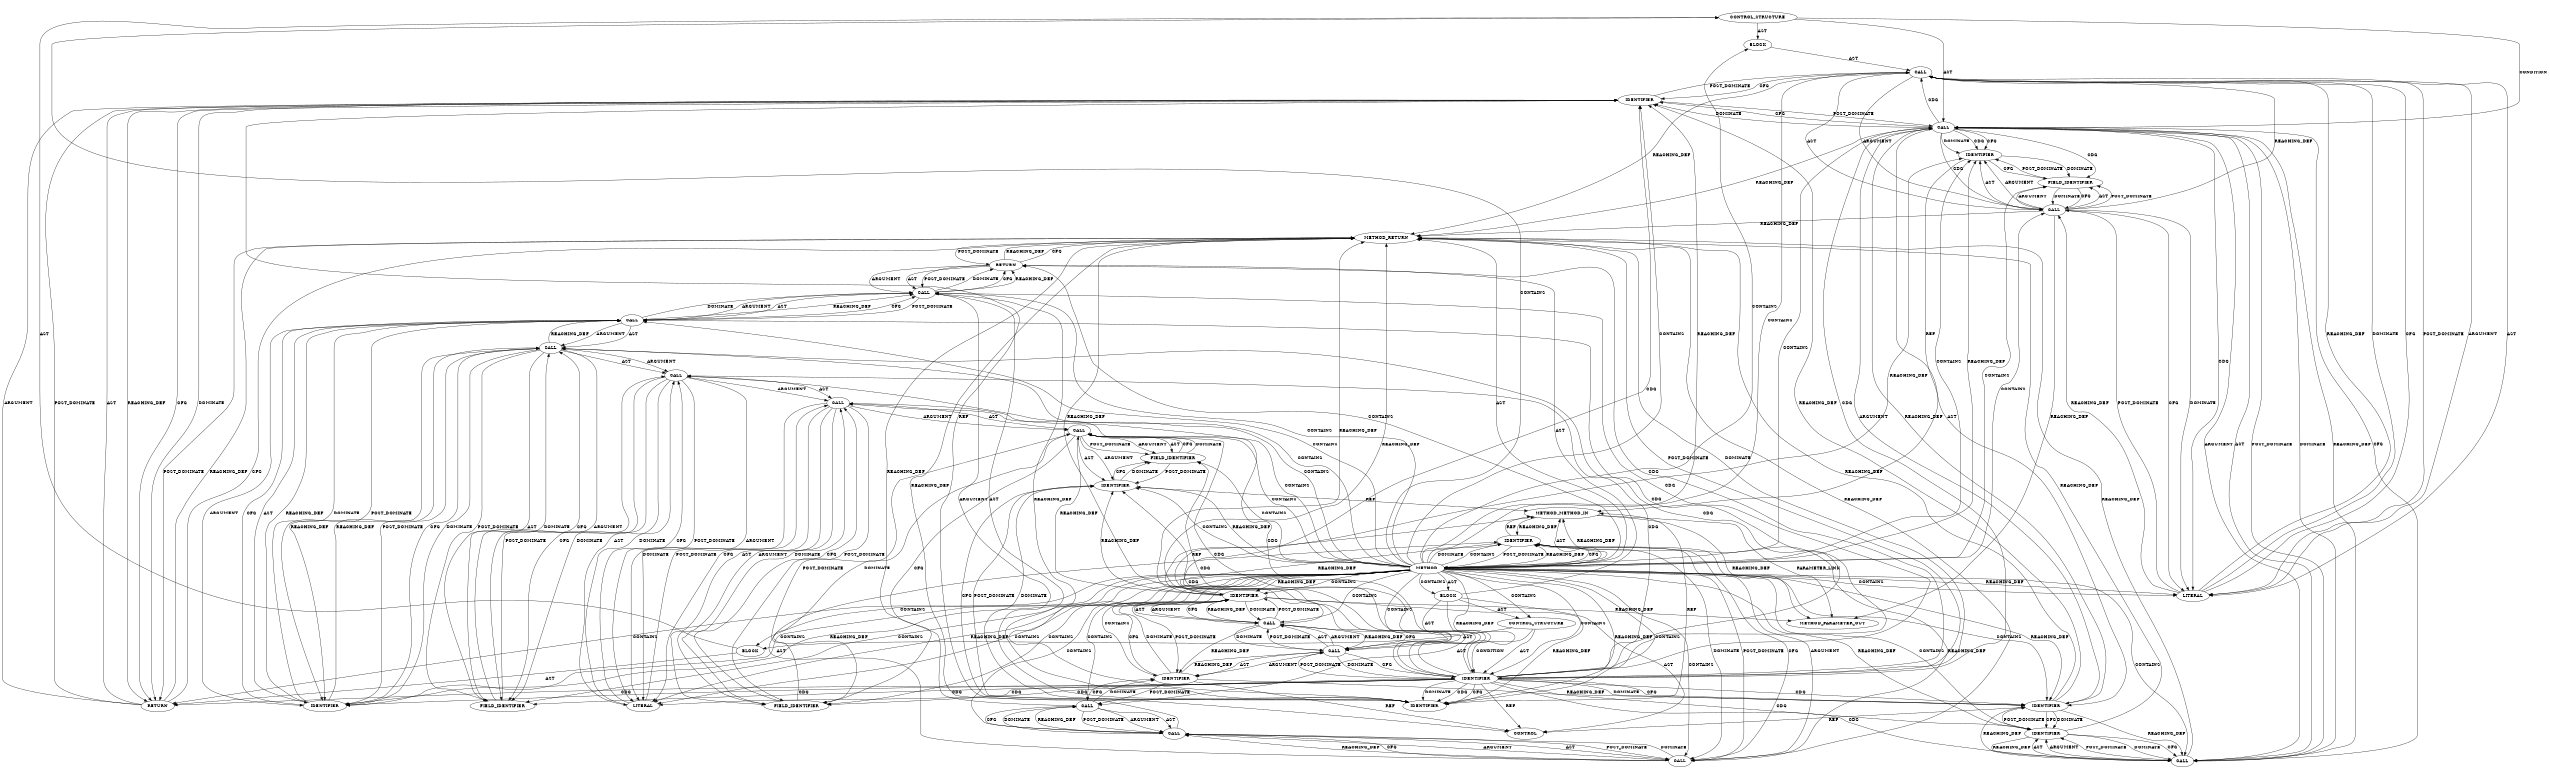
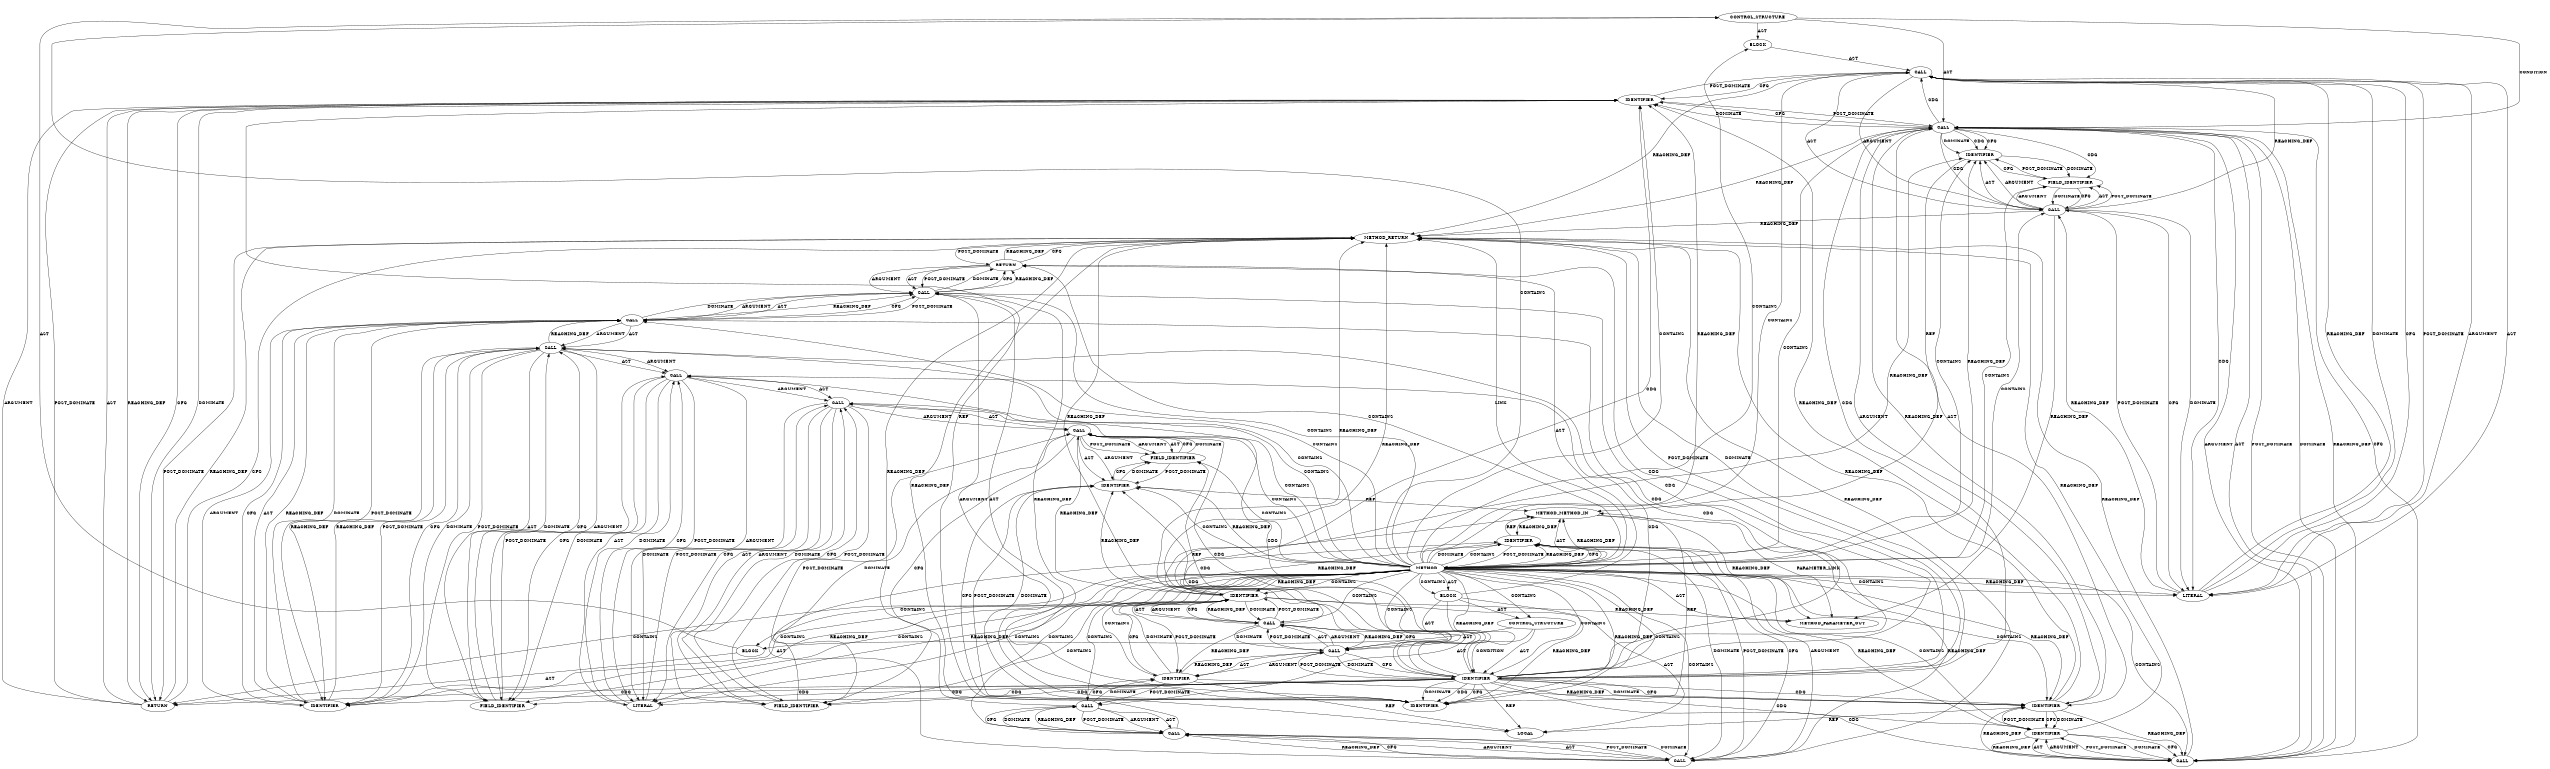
edge "METHOD" -> "METHOD_RETURN": label "AST" -> "LINK"
edge "METHOD" -> "METHOD_PARAMETER_OUT": added, label "AST"
node "CONTROL": label "CONTROL" -> "LOCAL"
